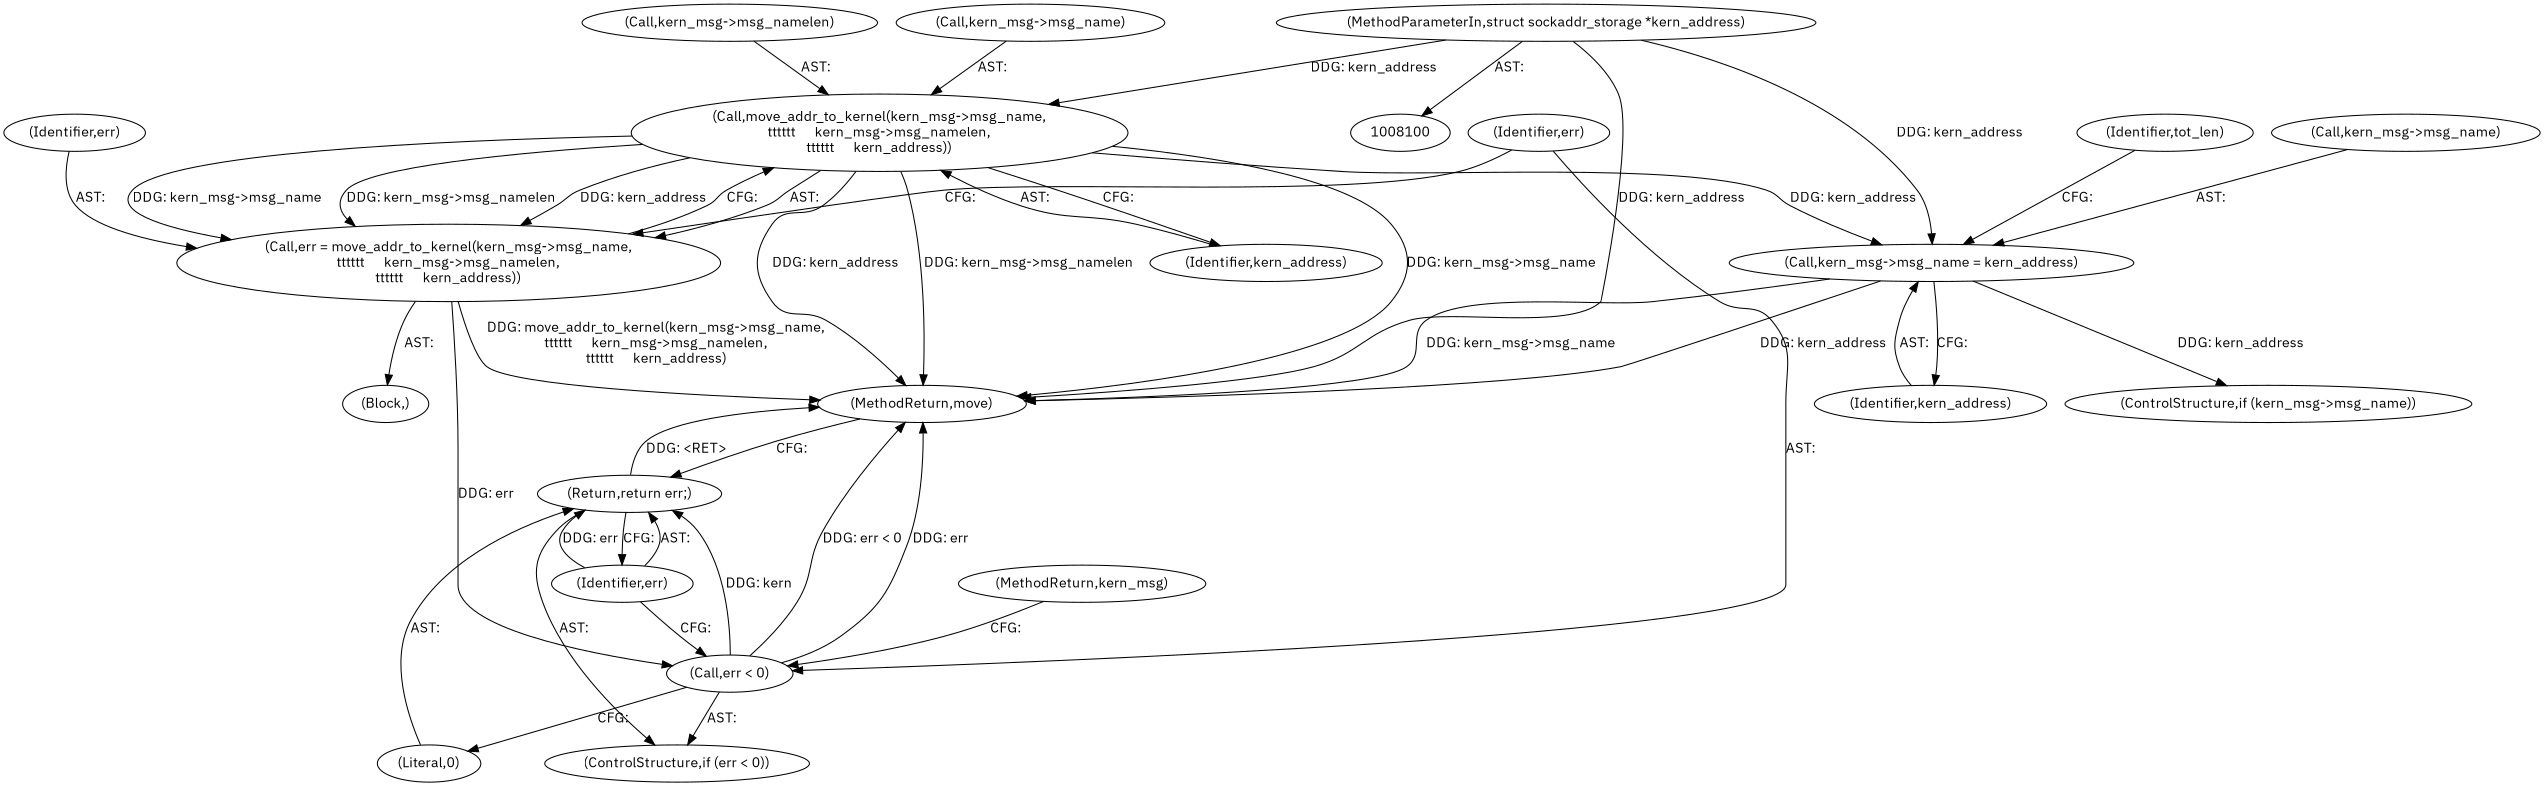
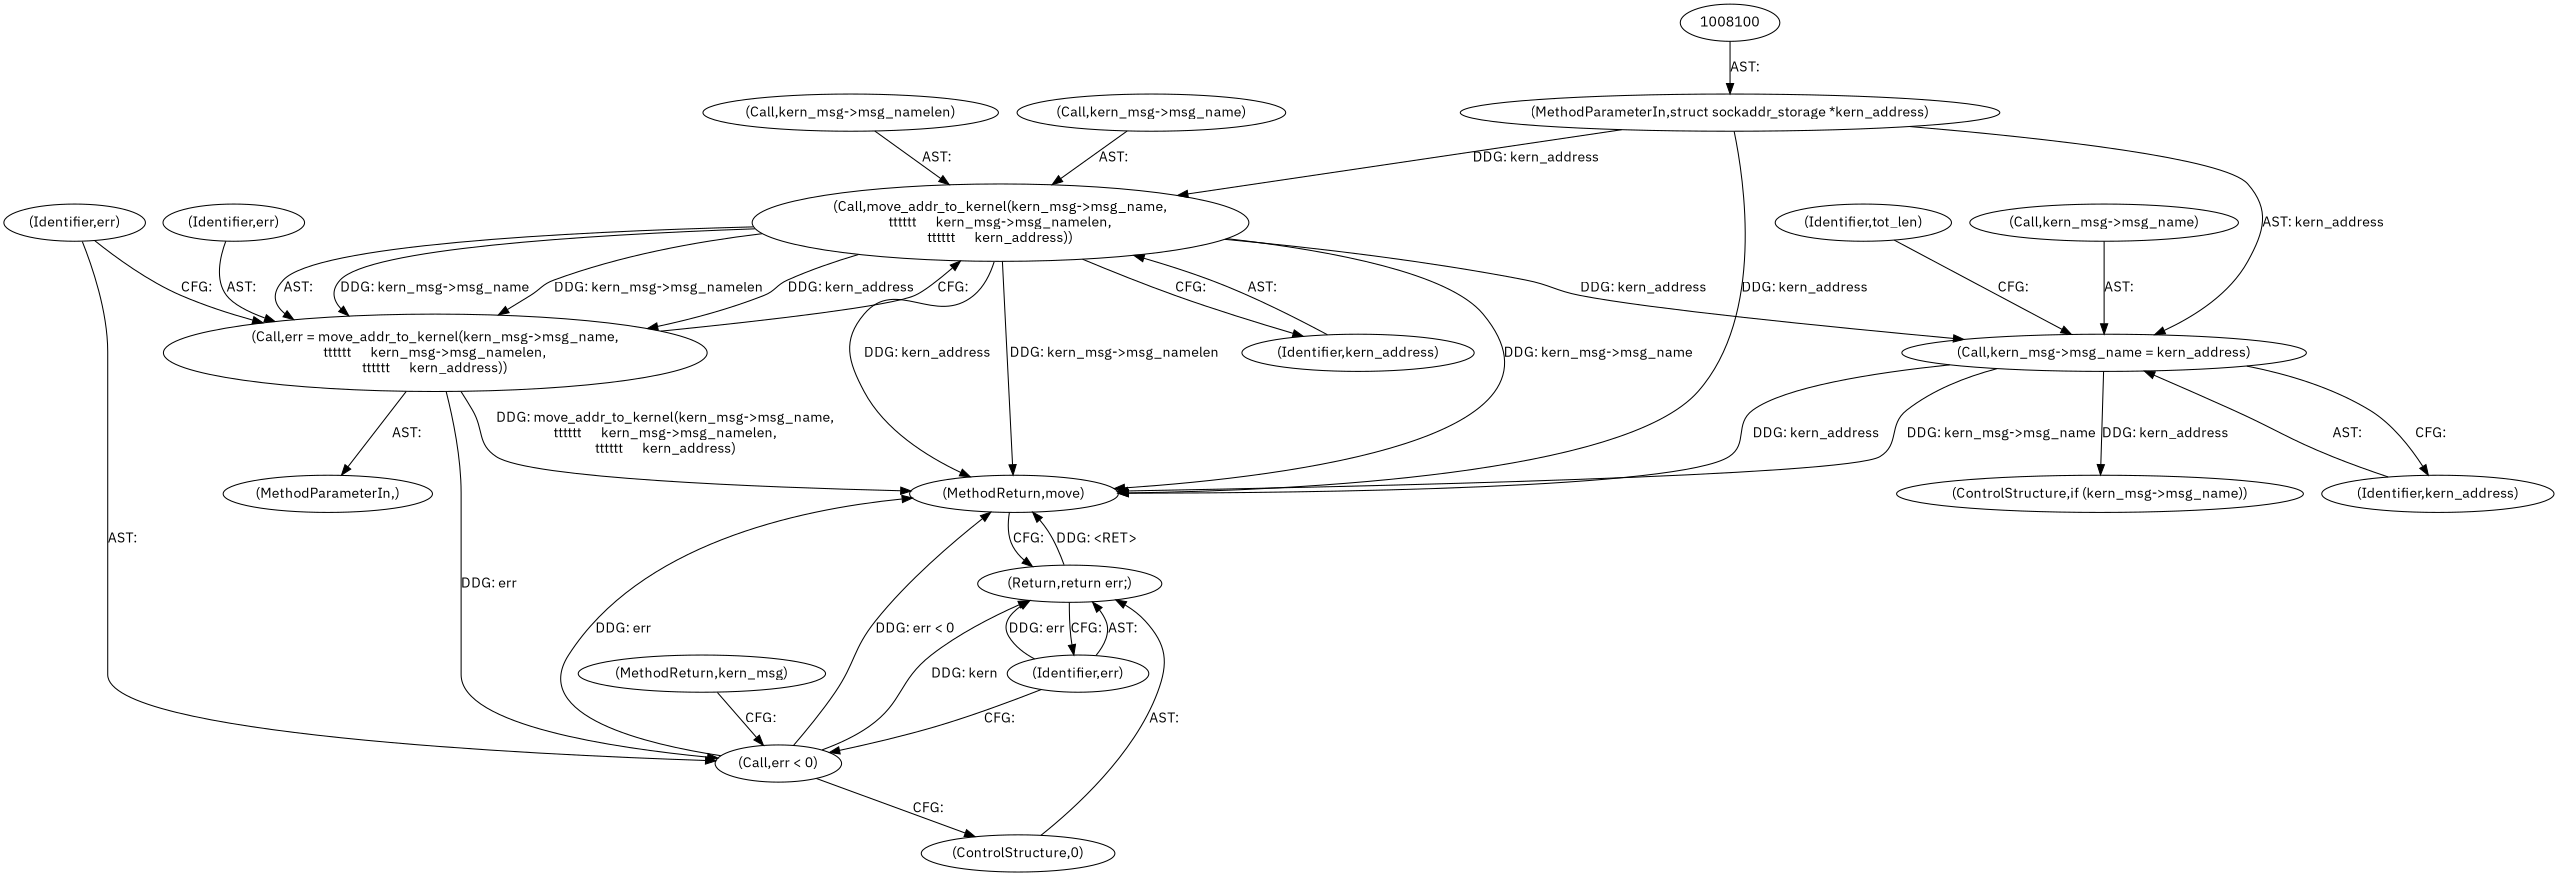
edge "(MethodParameterIn,struct sockaddr_storage *kern_address)" -> "1008100": reversed
edge "(MethodParameterIn,struct sockaddr_storage *kern_address)" -> "(Call,kern_msg->msg_name = kern_address)": label "DDG: kern_address" -> "AST: kern_address"
node "(Block,)": label "(Block,)" -> "(MethodParameterIn,)"
node "(Literal,0)": label "(Literal,0)" -> "(ControlStructure,0)"
node "(ControlStructure,if (err < 0))": removed
